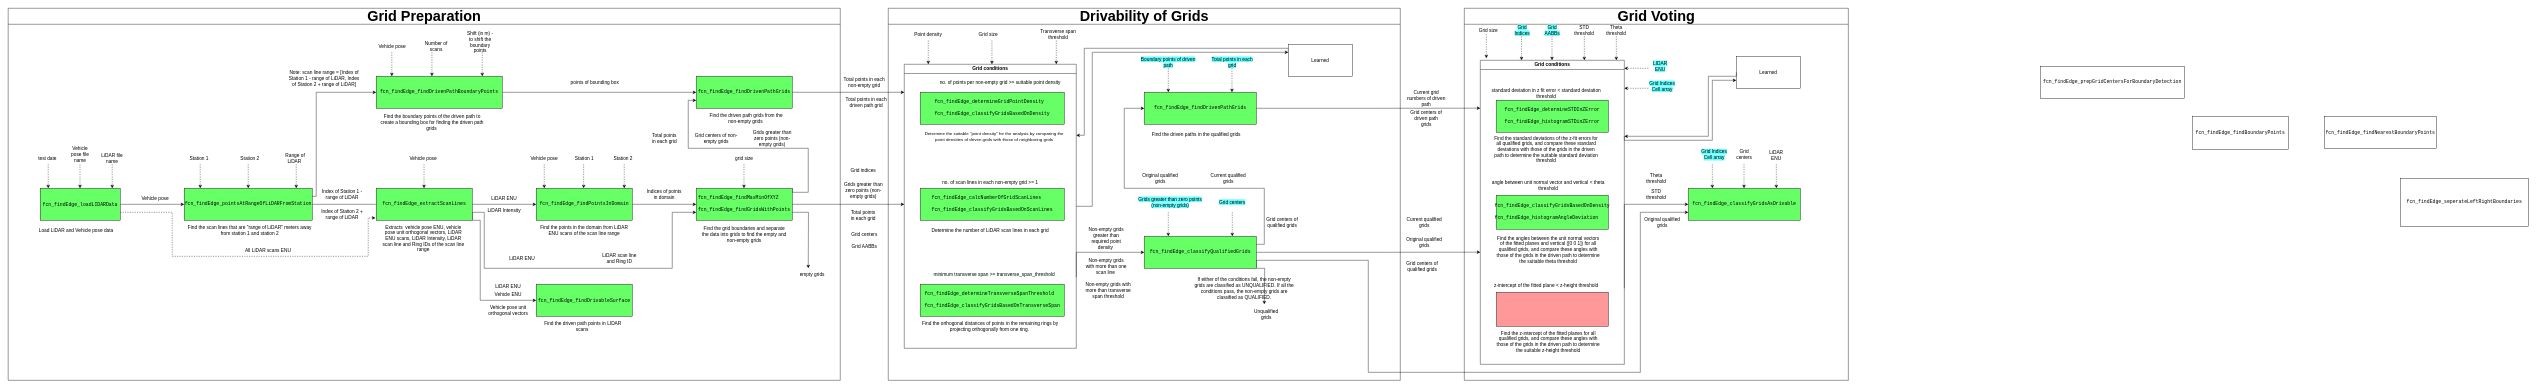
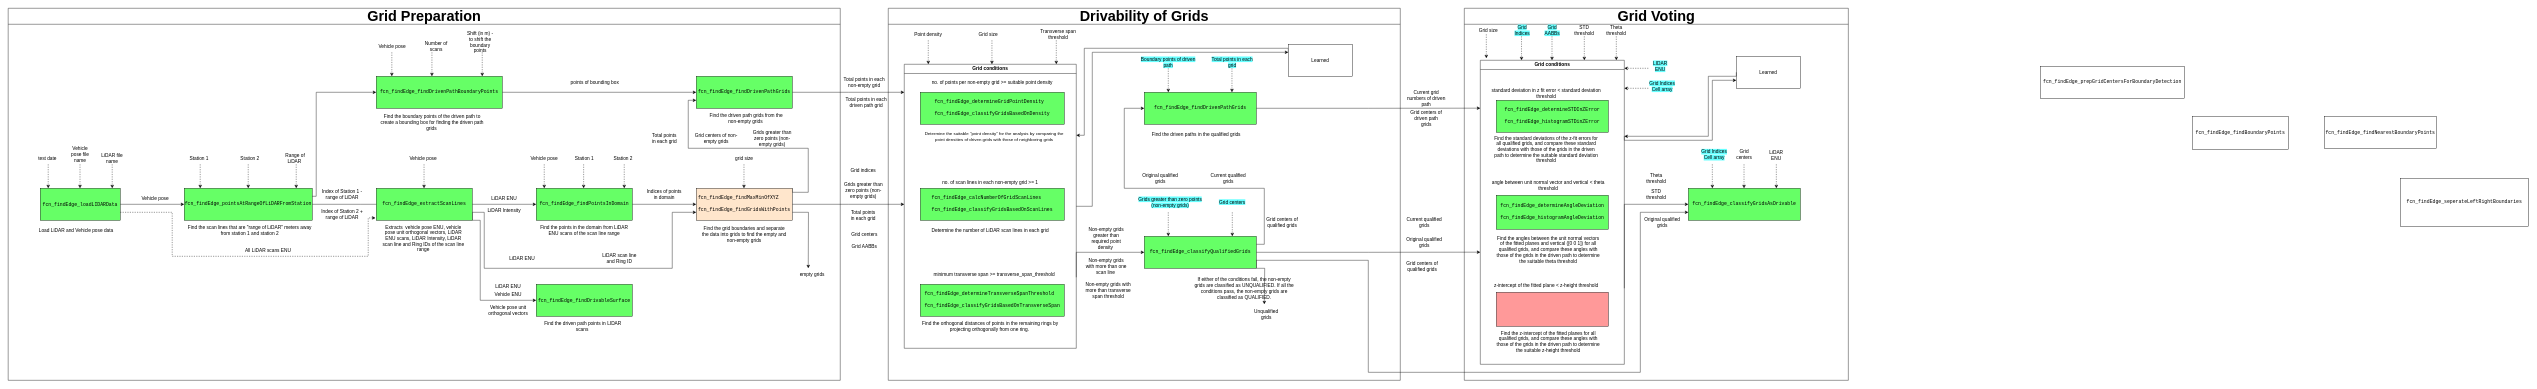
node "Note: scan line range = [Index of Station 1 - range of LiDAR, Index of Station 2 + range of LiDAR]": removed
node "no. of points per non-empty grid >= suitable point density": moved (1000, 82) -> (992, 82)
node "fcn_findEdge_findMaxMinOfXYZ fcn_findEdge_findGridsWithPoints": fillcolor #66ff66 -> #ffe6cc
node "fcn_findEdge_classifyGridsBasedOnDensity fcn_findEdge_histogramAngleDeviation": label "fcn_findEdge_classifyGridsBasedOnDensity fcn_findEdge_histogramAngleDeviation" -> "fcn_findEdge_determineAngleDeviation fcn_findEdge_histogramAngleDeviation"
